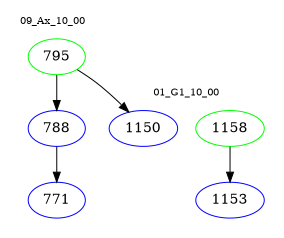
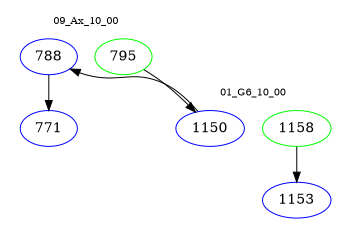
edge "795" -> "788": now "1150" -> "788"
cluster "01_G1_10_00": label "01_G1_10_00" -> "01_G6_10_00"
